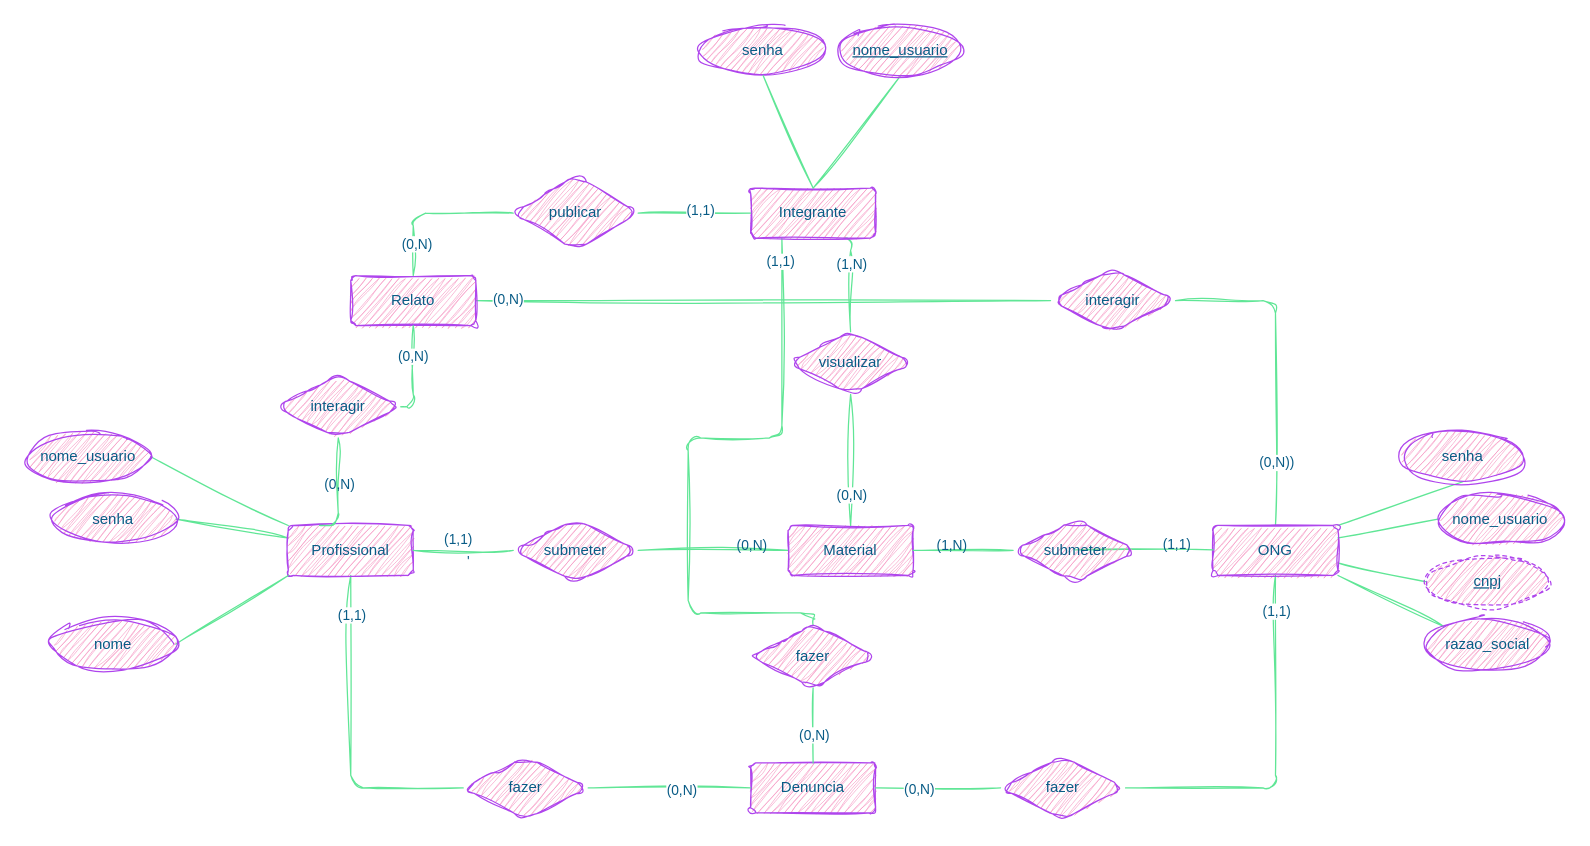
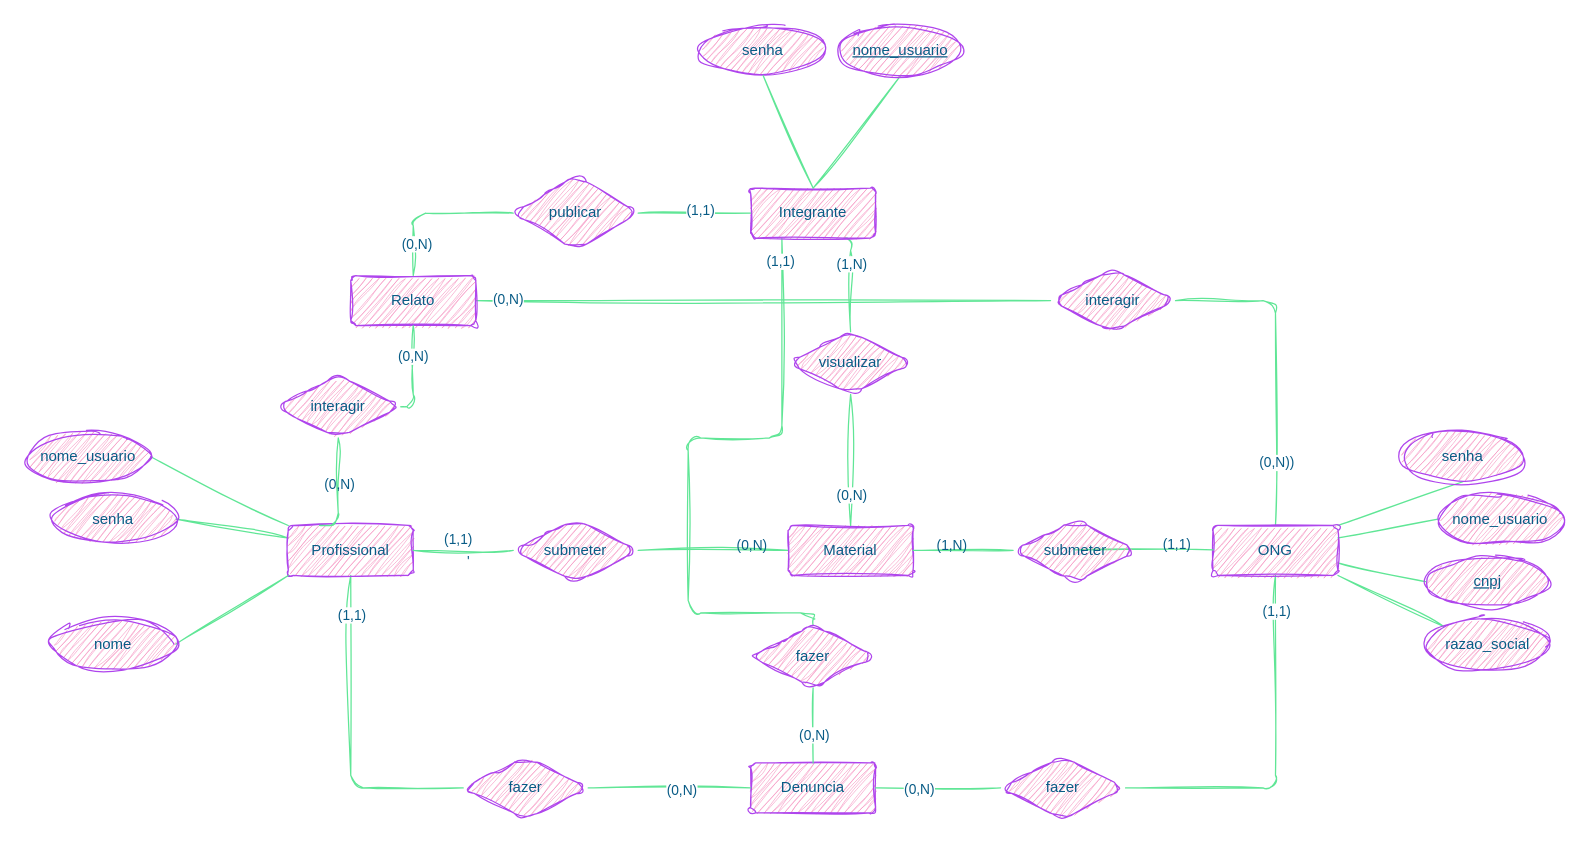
node "cnpj": style dashed -> solid
